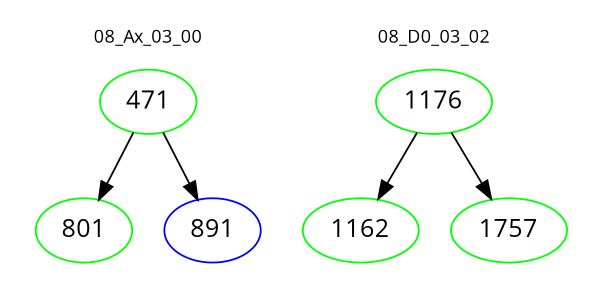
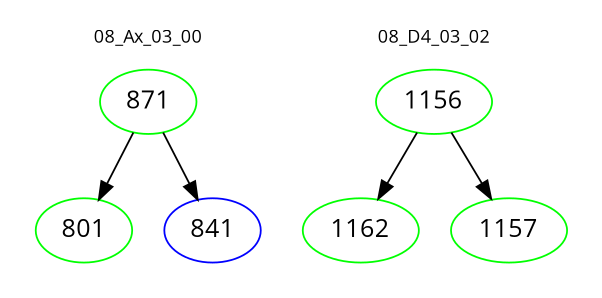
cluster "08_D0_03_02": label "08_D0_03_02" -> "08_D4_03_02"
node "471": label "471" -> "871"
node "1176": label "1176" -> "1156"
node "891": label "891" -> "841"
node "1757": label "1757" -> "1157"
